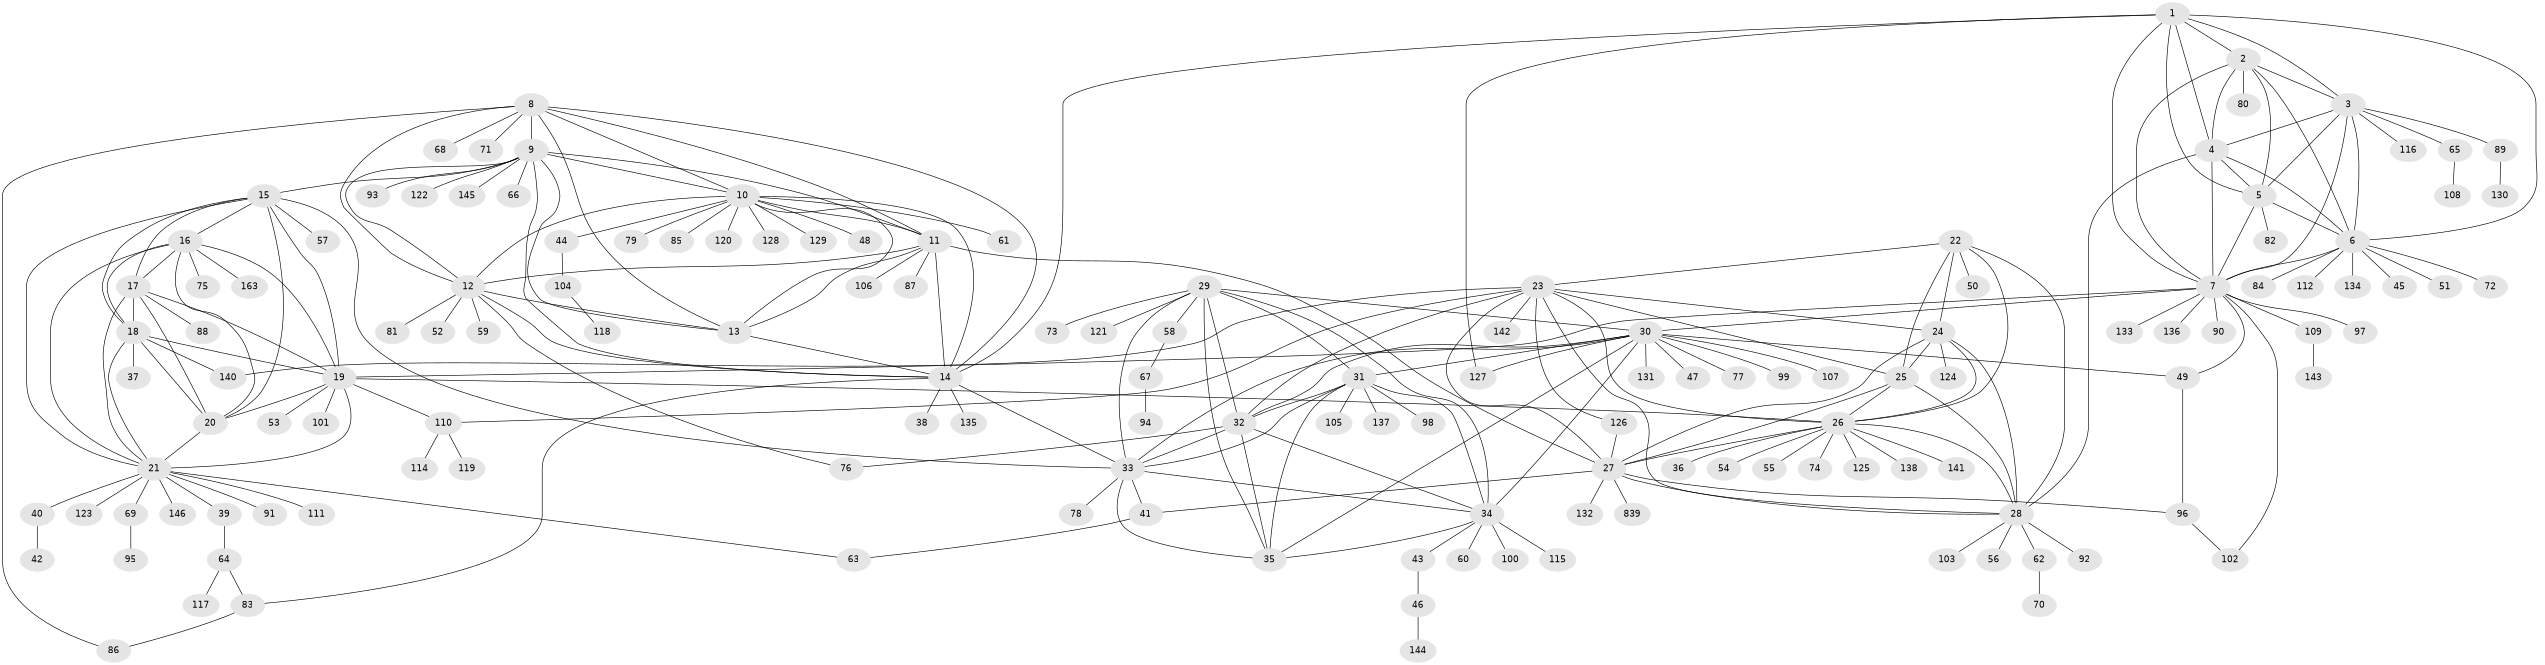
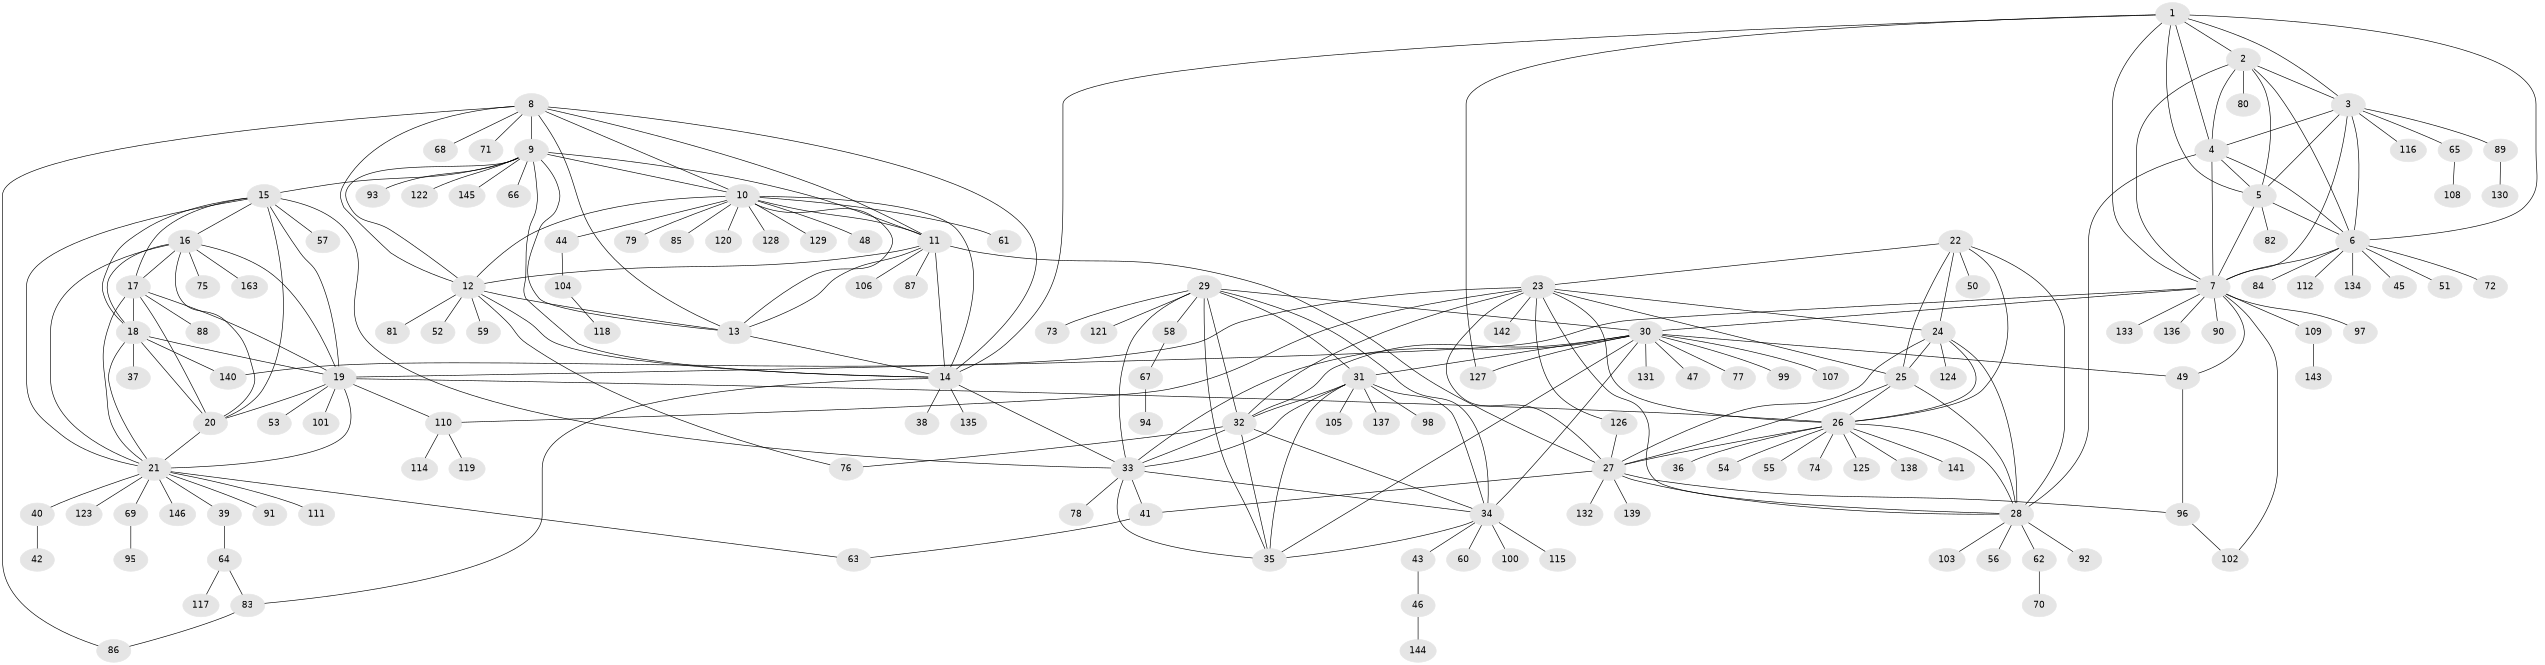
node "839": label "839" -> "139"
